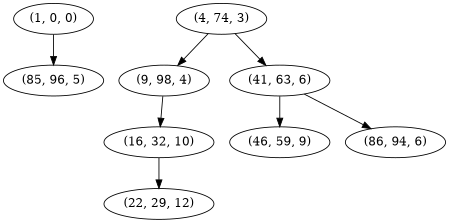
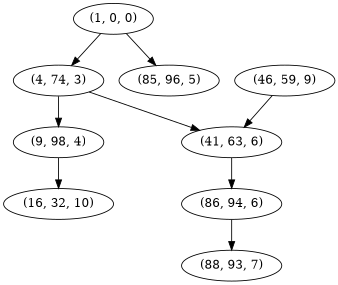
edge "(1, 0, 0)" -> "(4, 74, 3)": added
edge "(41, 63, 6)" -> "(46, 59, 9)": reversed
node "(22, 29, 12)": removed
node "(88, 93, 7)": added
